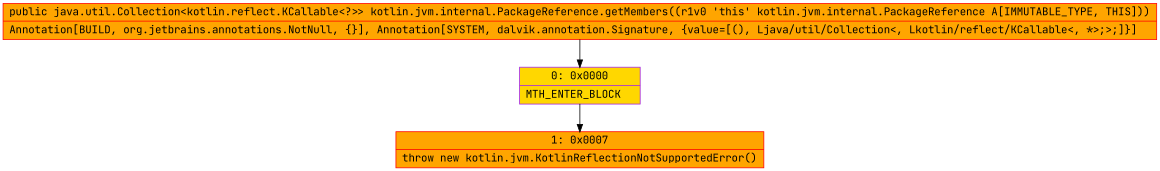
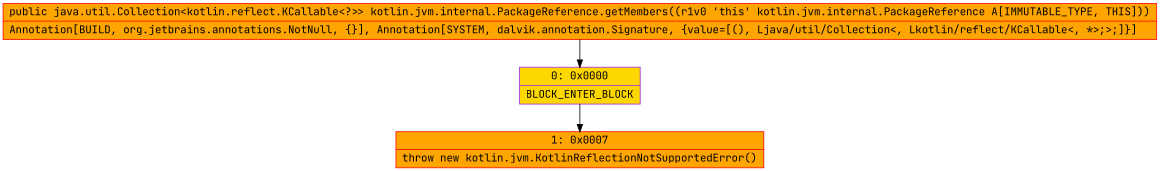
node "0: 0x0000": text "MTH_ENTER_BLOCK" -> "BLOCK_ENTER_BLOCK"
